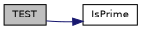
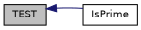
edge "TEST" -> "IsPrime": reversed
